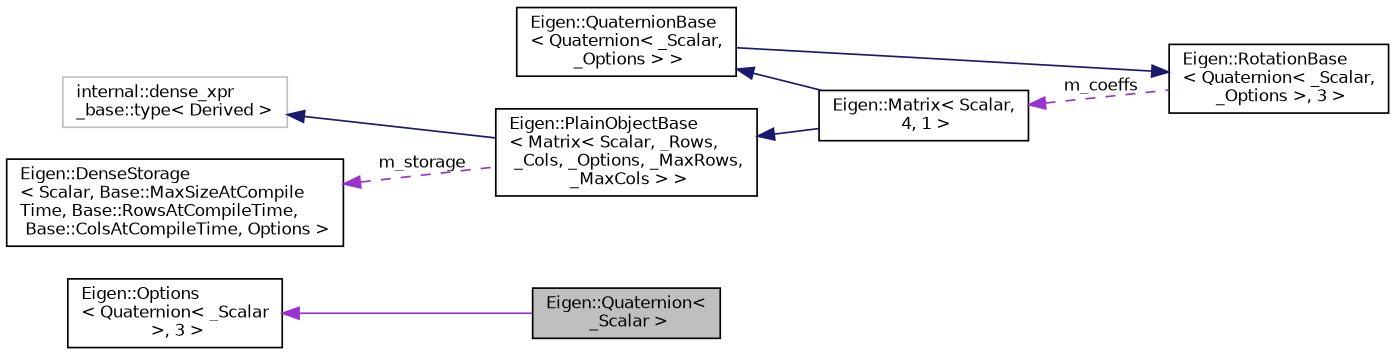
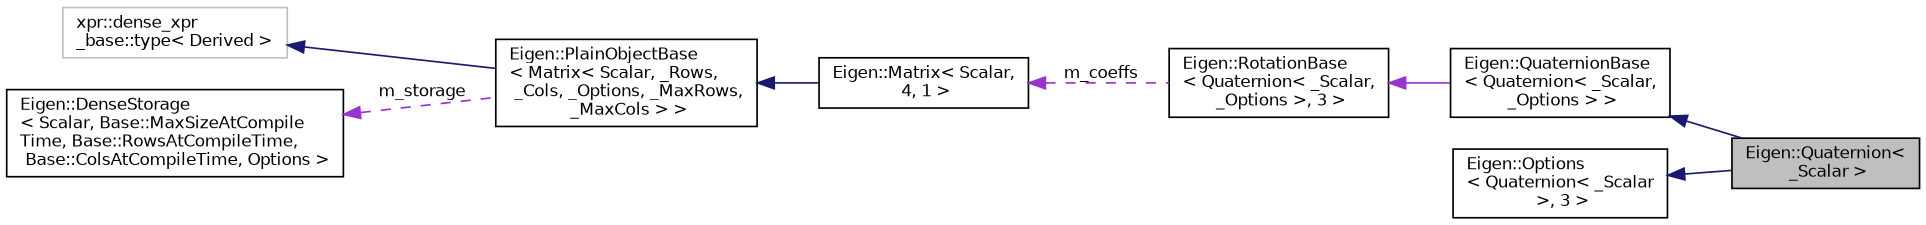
edge "Eigen::QuaternionBase < Quaternion< _Scalar, _Options > >" -> "Eigen::RotationBase < Quaternion< _Scalar, _Options >, 3 >": color midnightblue -> darkorchid3
edge "Eigen::Matrix< Scalar, 4, 1 >" -> "Eigen::QuaternionBase < Quaternion< _Scalar, _Options > >": now "Eigen::Quaternion< _Scalar >" -> "Eigen::QuaternionBase < Quaternion< _Scalar, _Options > >"
node "internal::dense_xpr _base::type< Derived >": label "internal::dense_xpr _base::type< Derived >" -> "xpr::dense_xpr _base::type< Derived >"
edge "Eigen::Quaternion< _Scalar >" -> "Eigen::Options < Quaternion< _Scalar >, 3 >": color darkorchid3 -> midnightblue
